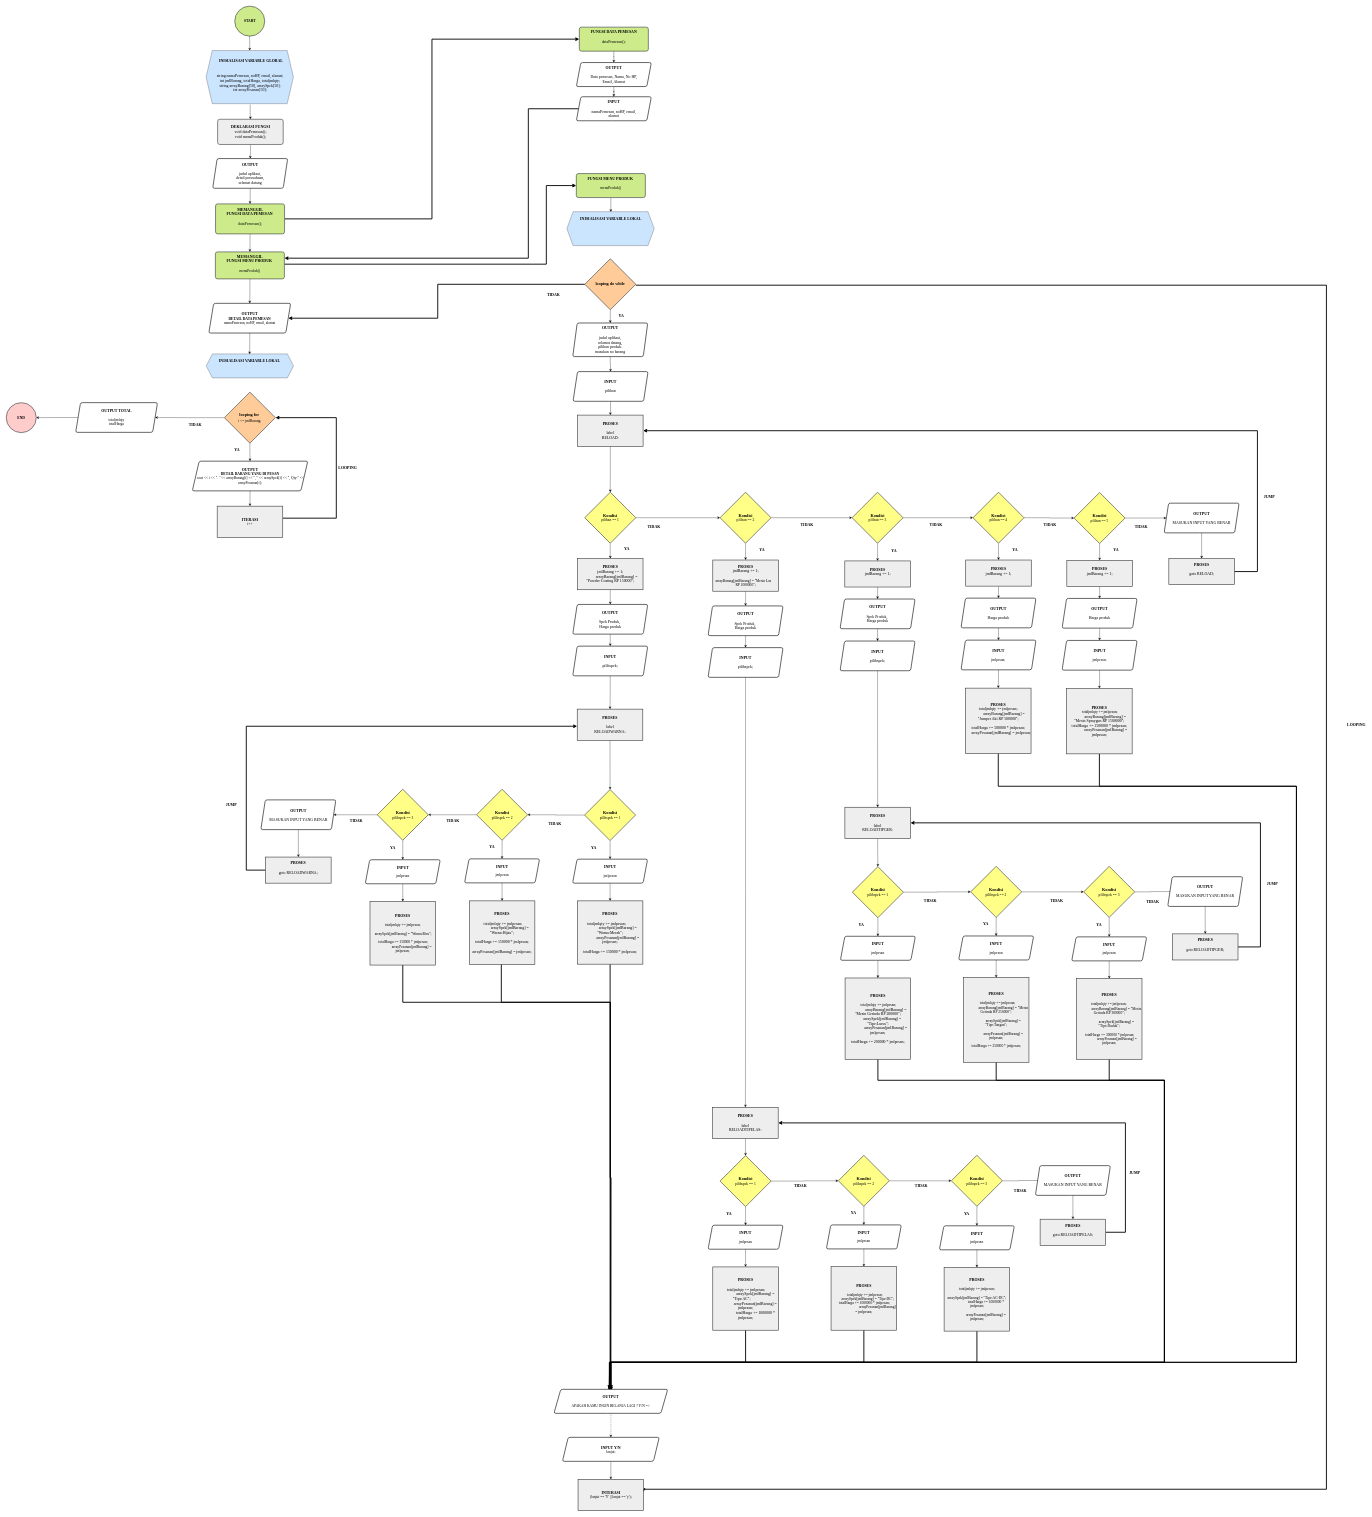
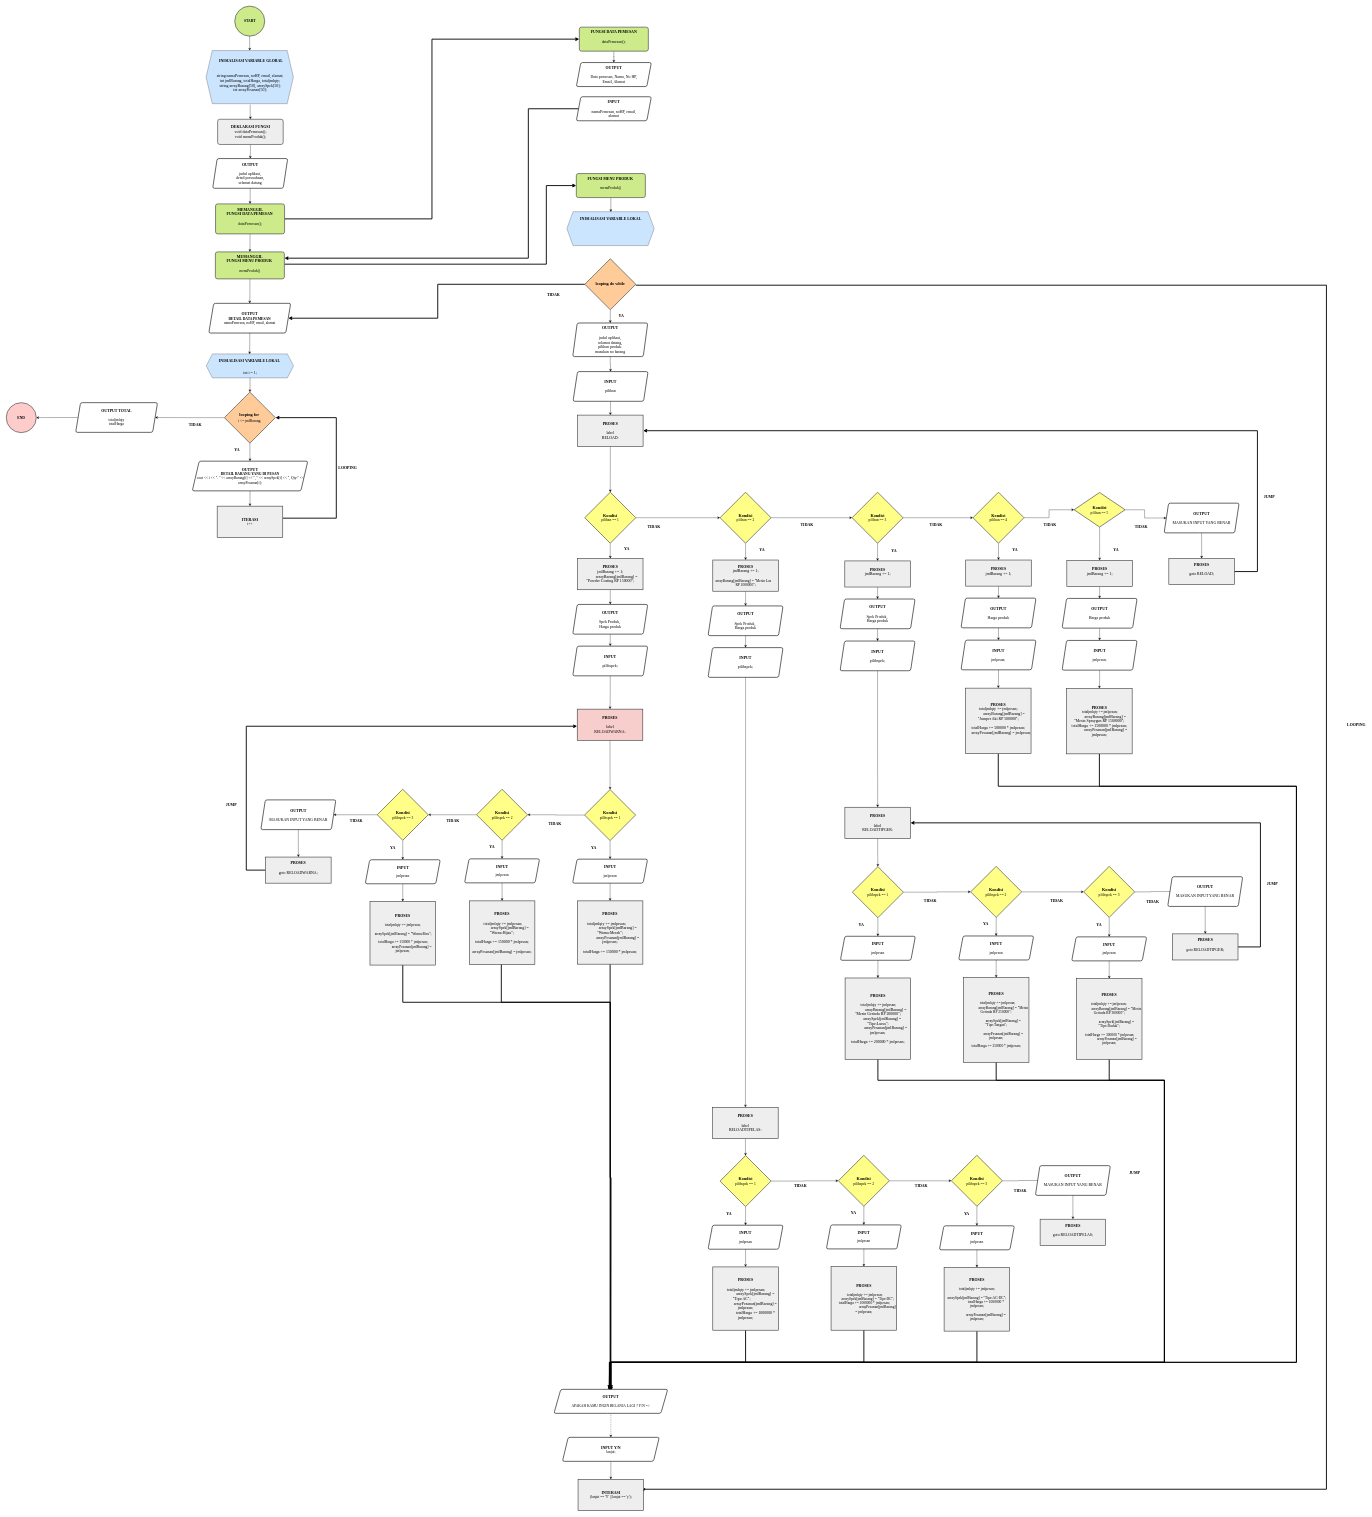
edge "OUTPUT Data pemesan, Nama, No HP, Email, Alamat" -> "INPUT namaPemesan, noHP, email, alamat": removed
node "int i = 1;": added
edge "int i = 1;" -> "looping for i <= jmlBarang;": added
node "Kondisi pilihan == 5": size 51x51 -> 51x35
node "PROSES label RELOADWARNA:": fillcolor #eeeeee -> #f8cecc
edge "PROSES goto RELOADTIPELAS;" -> "PROSES label RELOADTIPELAS:": removed
